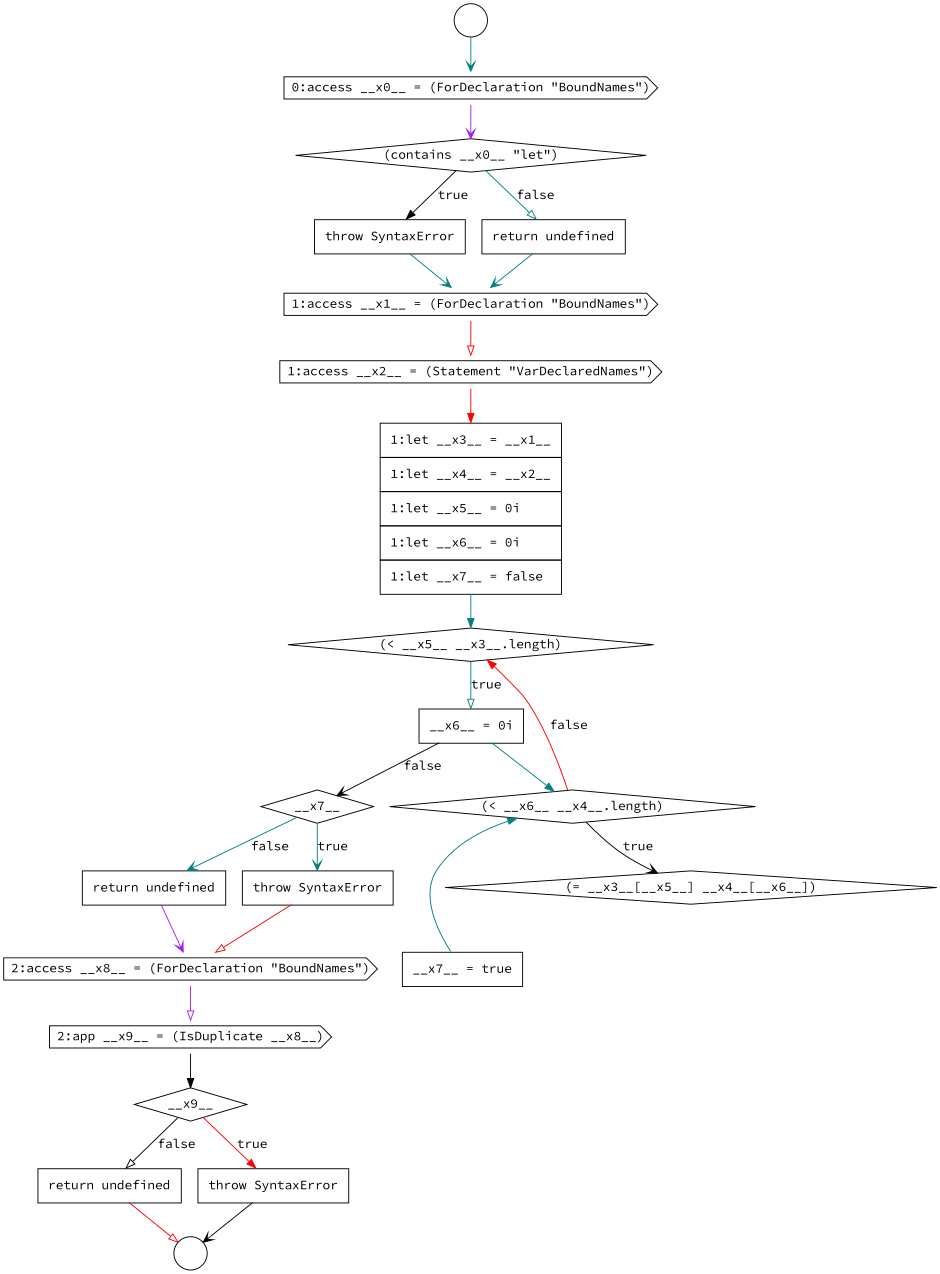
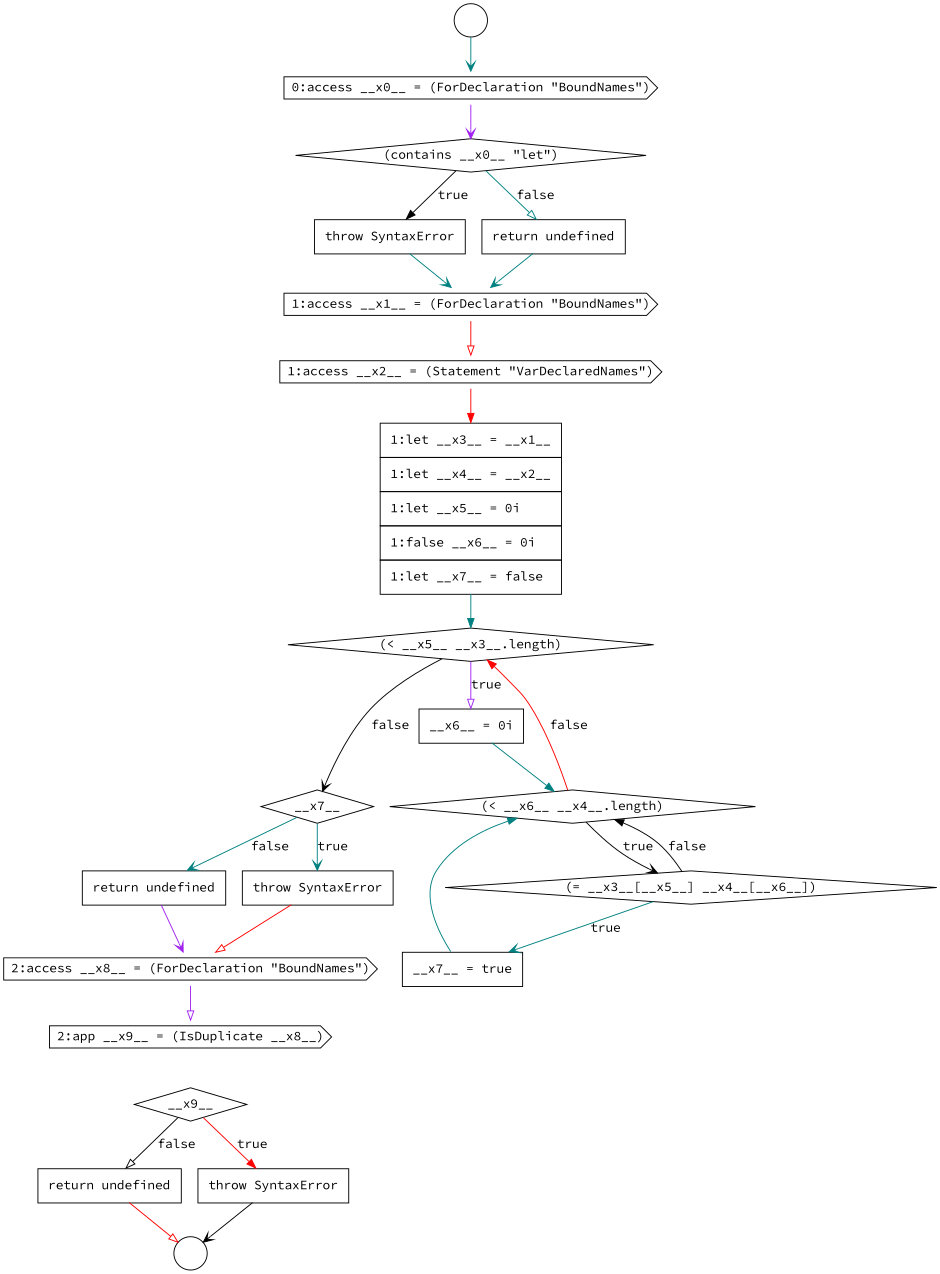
node "1:let __x3__ = __x1__": text "1:let __x6__ = 0i" -> "1:false __x6__ = 0i"
edge "(< __x5__ __x3__.length)" -> "__x6__ = 0i": color teal -> purple
edge "__x6__ = 0i" -> "__x7__": now "(< __x5__ __x3__.length)" -> "__x7__"
edge "(= __x3__[__x5__] __x4__[__x6__])" -> "(< __x6__ __x4__.length)": added, label "false"
edge "(= __x3__[__x5__] __x4__[__x6__])" -> "__x7__ = true": added, label "true"
edge "2:app __x9__ = (IsDuplicate __x8__)" -> "__x9__": removed
